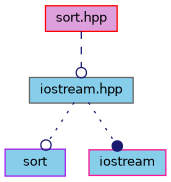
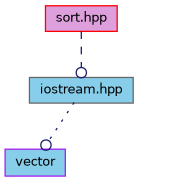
node "sort": label "sort" -> "vector"
node "iostream": removed
